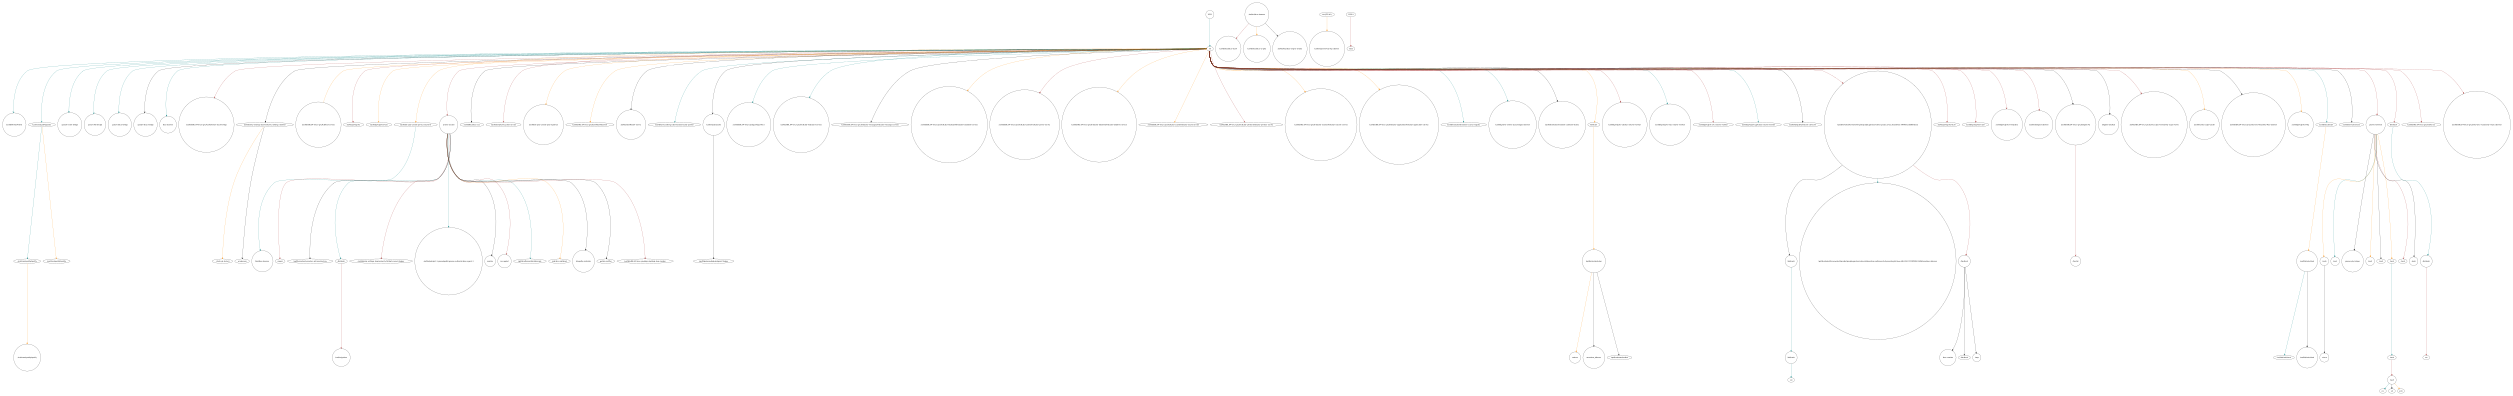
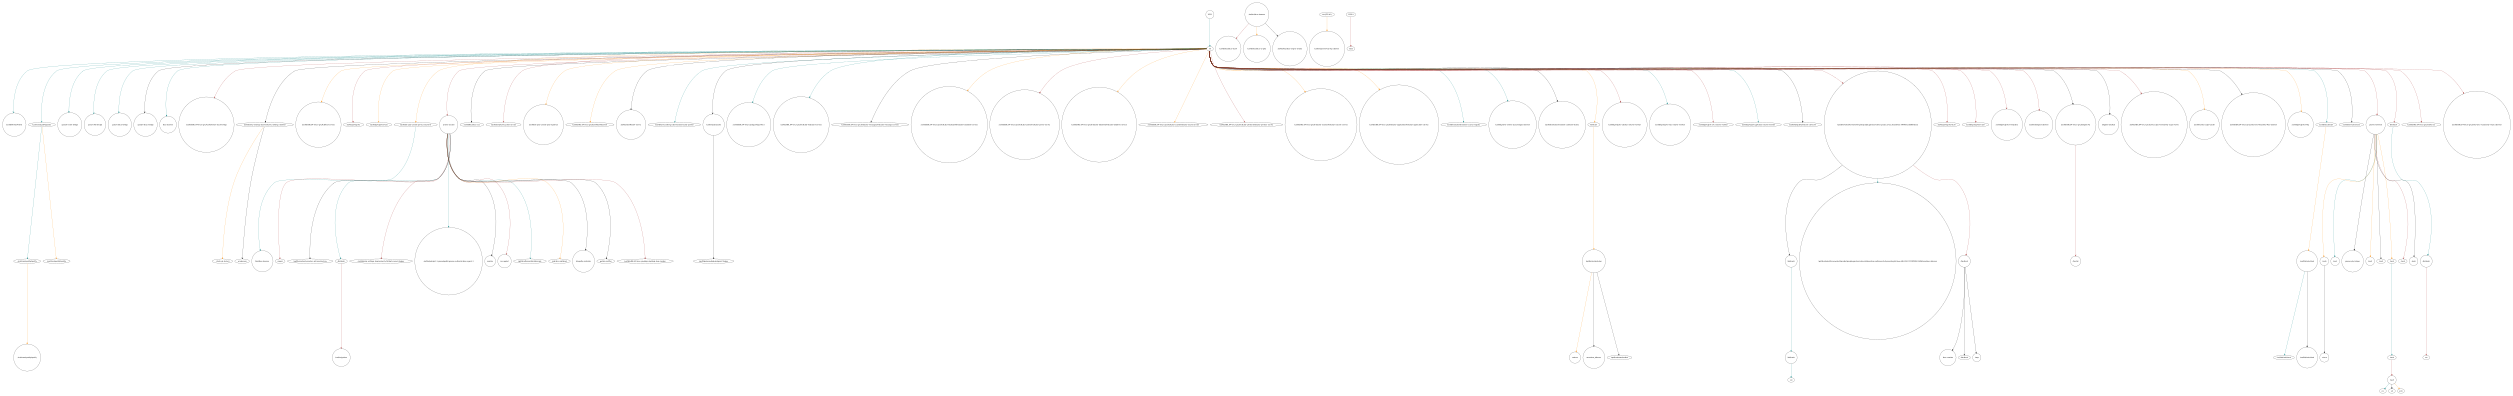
edge "/usr/lib/x86_64-linux-gnu/hud/hud-service" -> "init": reversed
